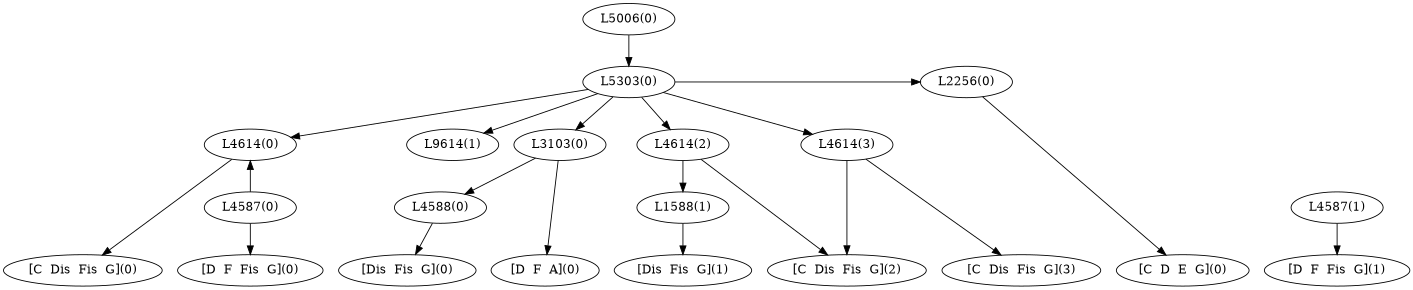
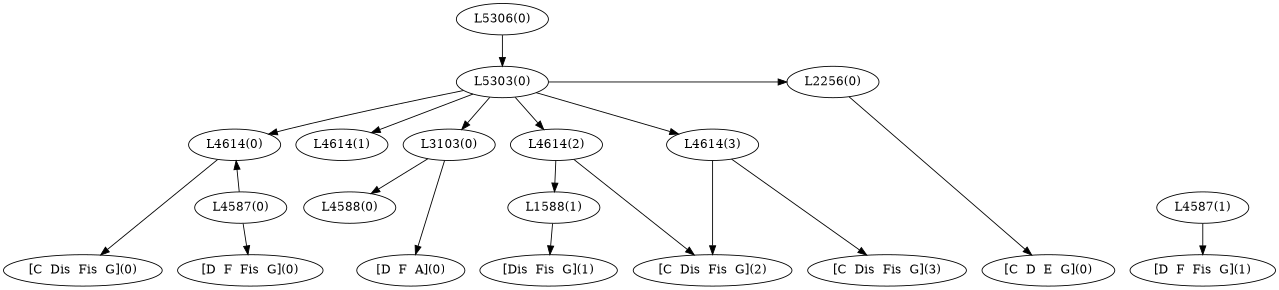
node "L5006(0)": label "L5006(0)" -> "L5306(0)"
node "L9614(1)": label "L9614(1)" -> "L4614(1)"
node "[Dis  Fis  G](0)": removed
